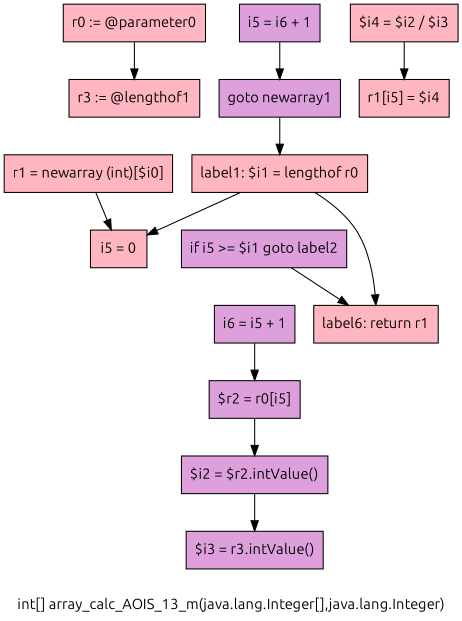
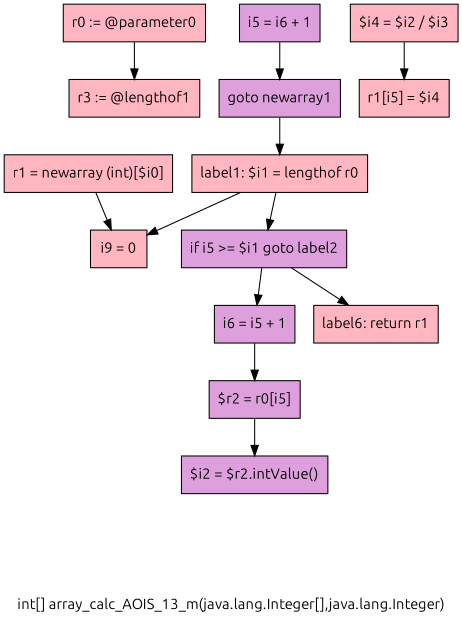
edge "label1: $i1 = lengthof r0" -> "label6: return r1": now "label1: $i1 = lengthof r0" -> "if i5 >= $i1 goto label2"
node "i5 = 0": label "i5 = 0" -> "i9 = 0"
edge "if i5 >= $i1 goto label2" -> "i6 = i5 + 1": added
node "$i3 = r3.intValue()": removed
